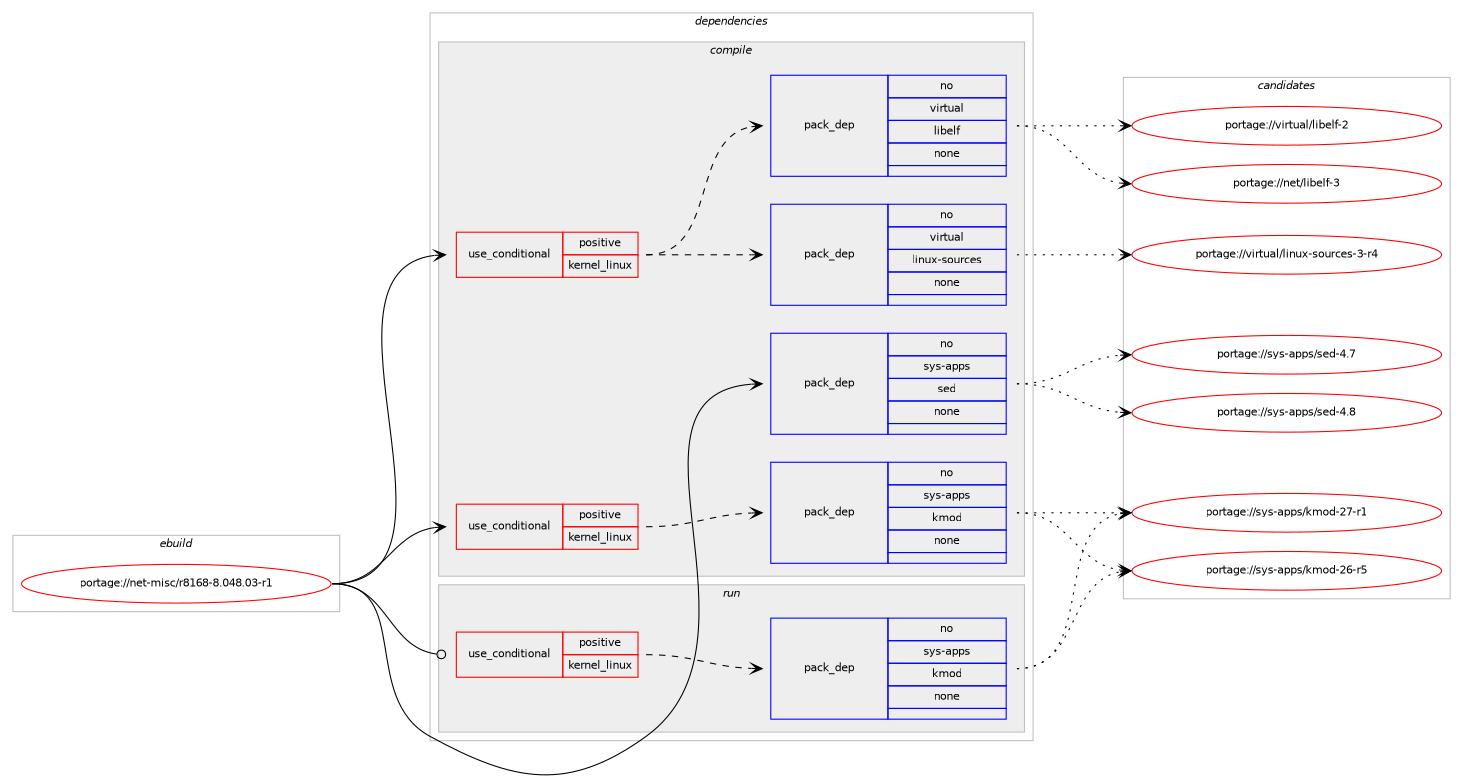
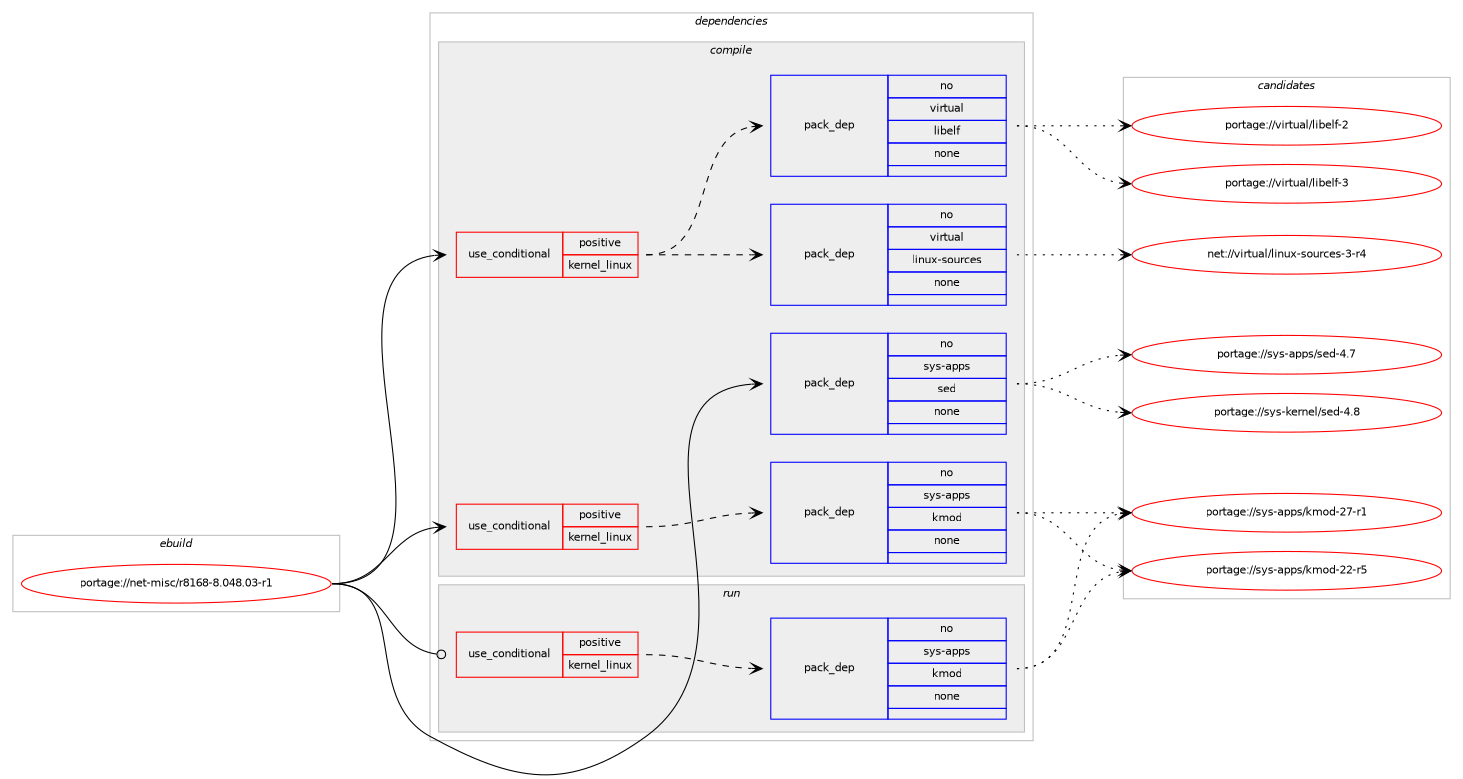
node "portage://net/libelf-3": label "portage://net/libelf-3" -> "portage://virtual/libelf-3"
node "portage://virtual/linux-sources-3-r4": label "portage://virtual/linux-sources-3-r4" -> "net://virtual/linux-sources-3-r4"
node "portage://sys-apps/sed-4.8": label "portage://sys-apps/sed-4.8" -> "portage://sys-kernel/sed-4.8"
node "portage://sys-apps/kmod-26-r5": label "portage://sys-apps/kmod-26-r5" -> "portage://sys-apps/kmod-22-r5"
